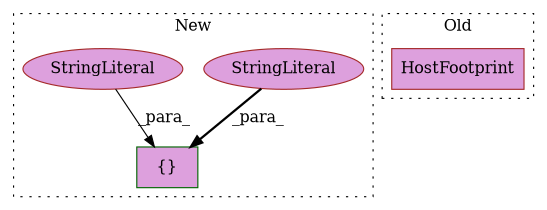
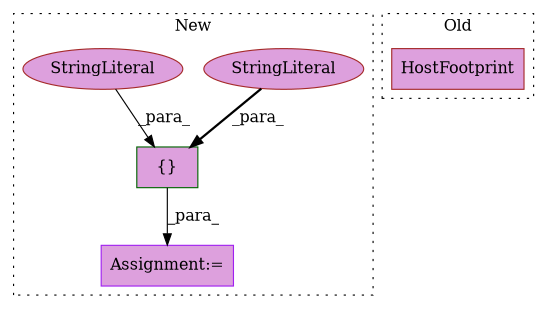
node "Assignment:=": added
